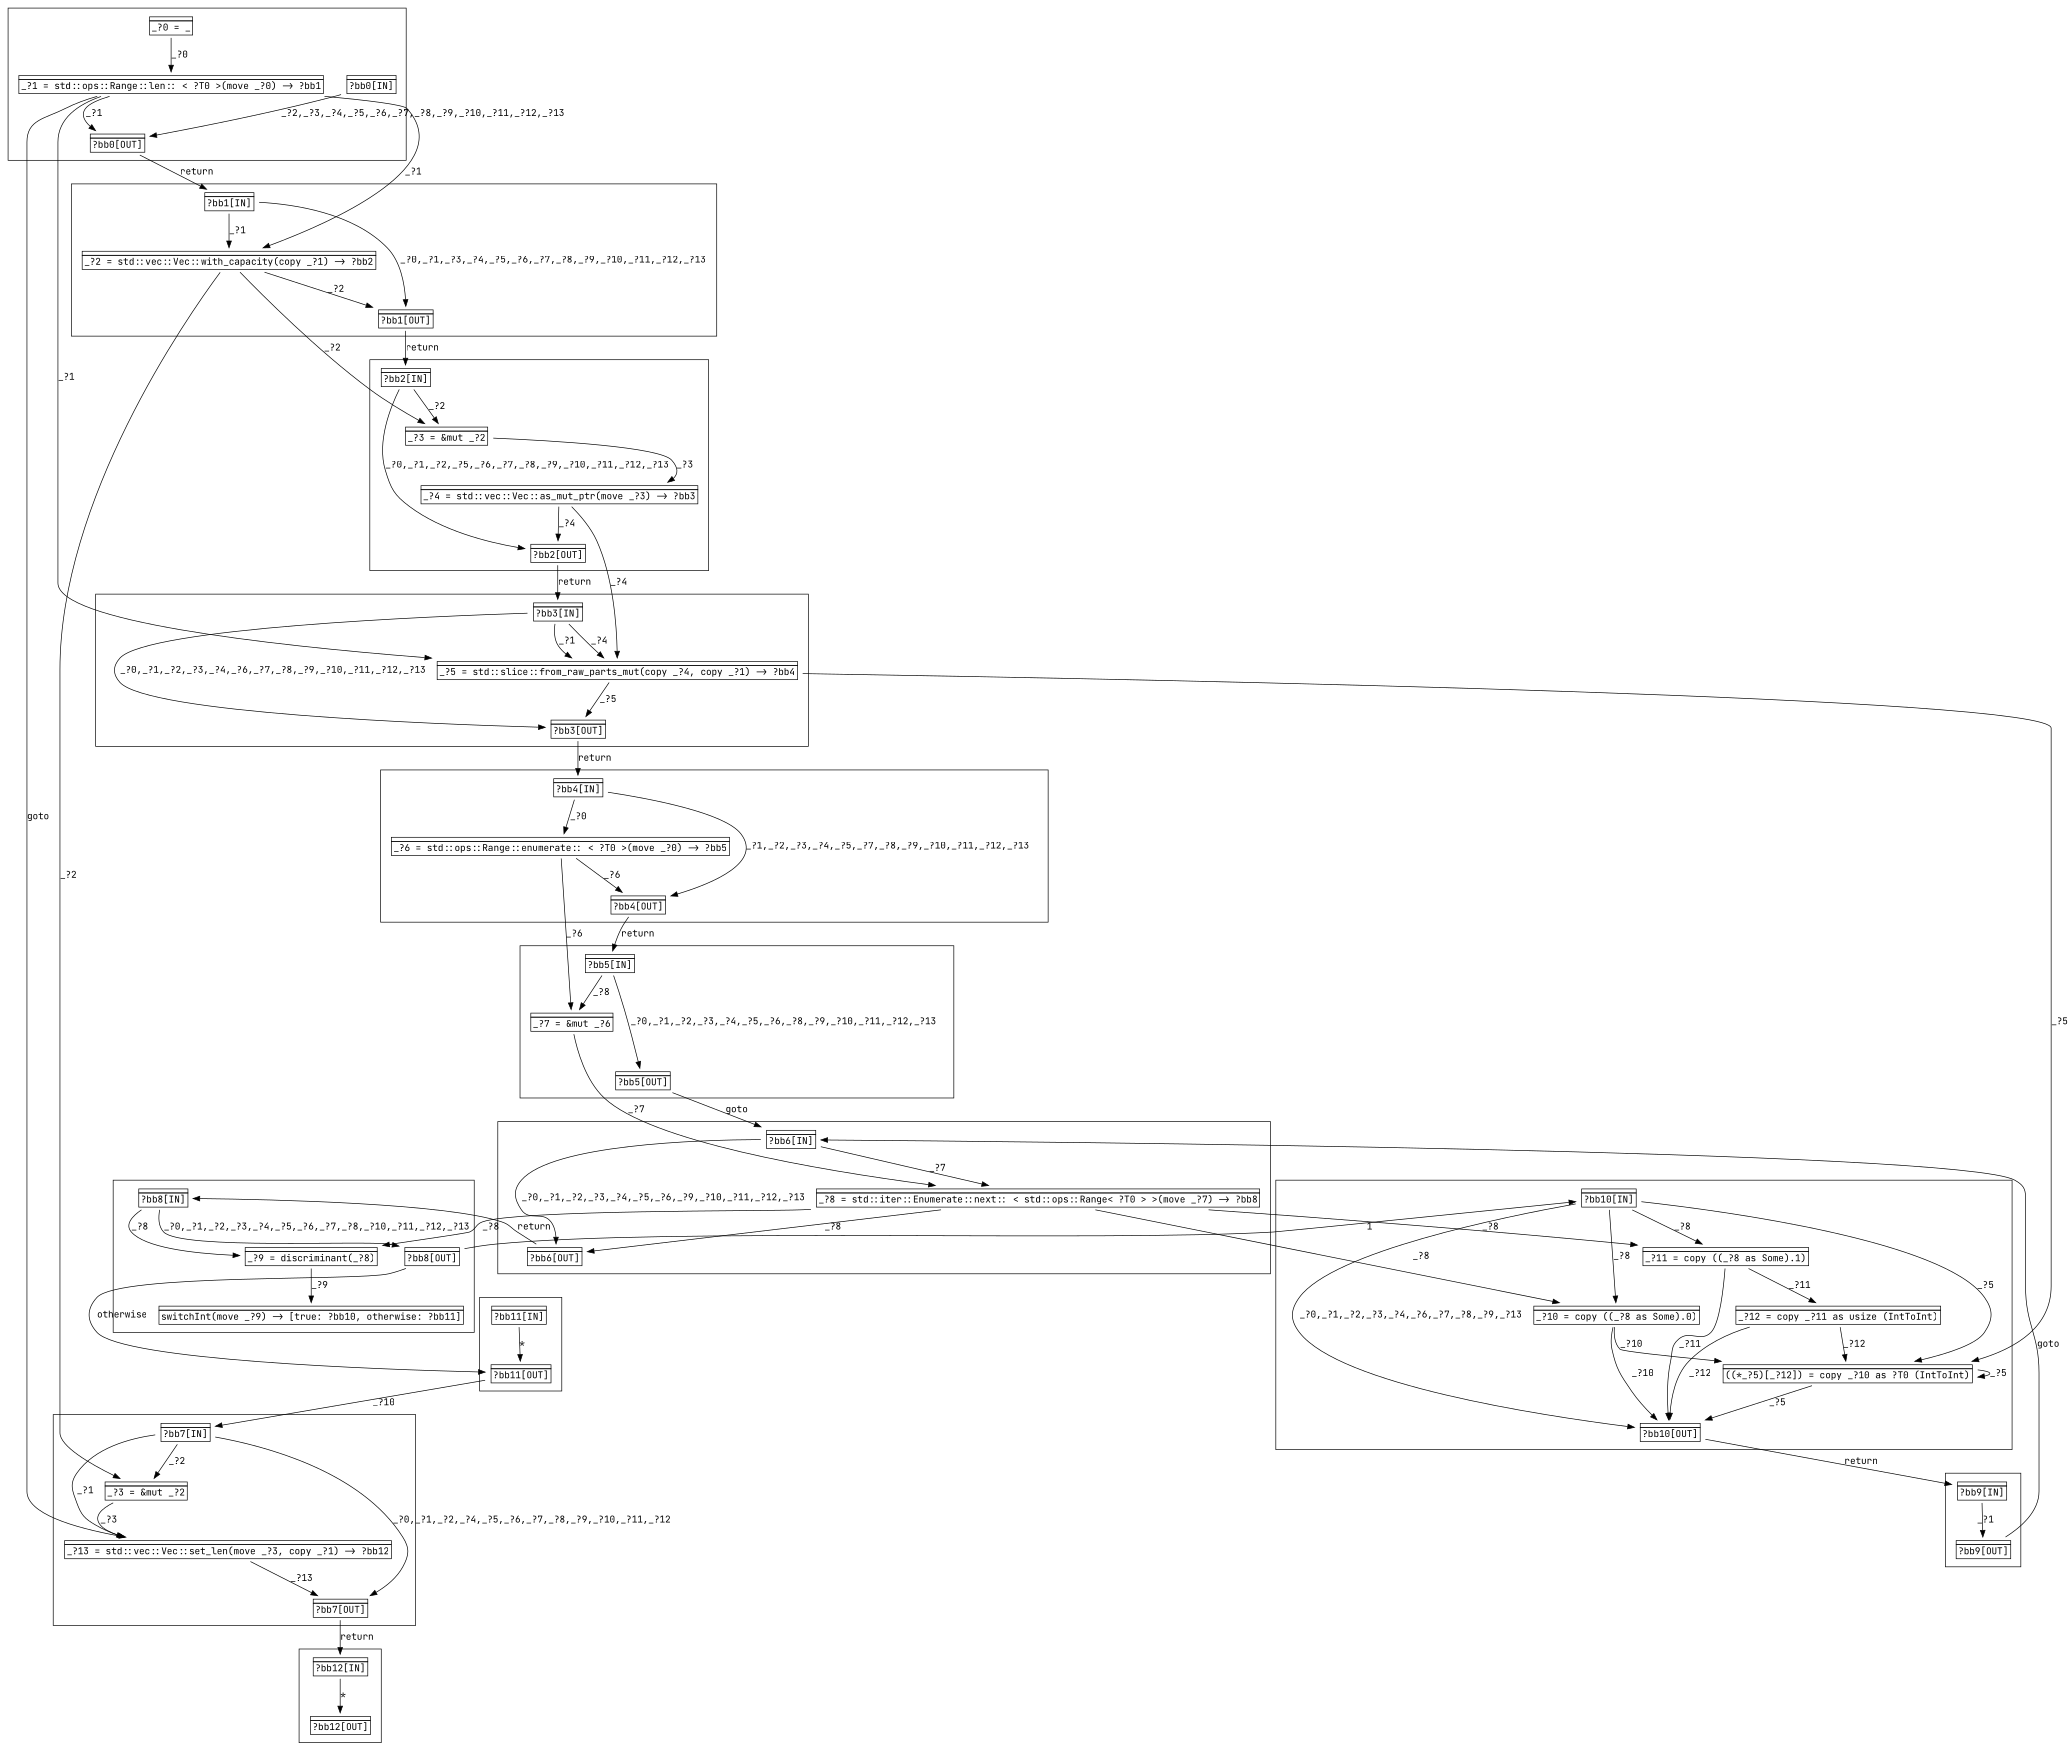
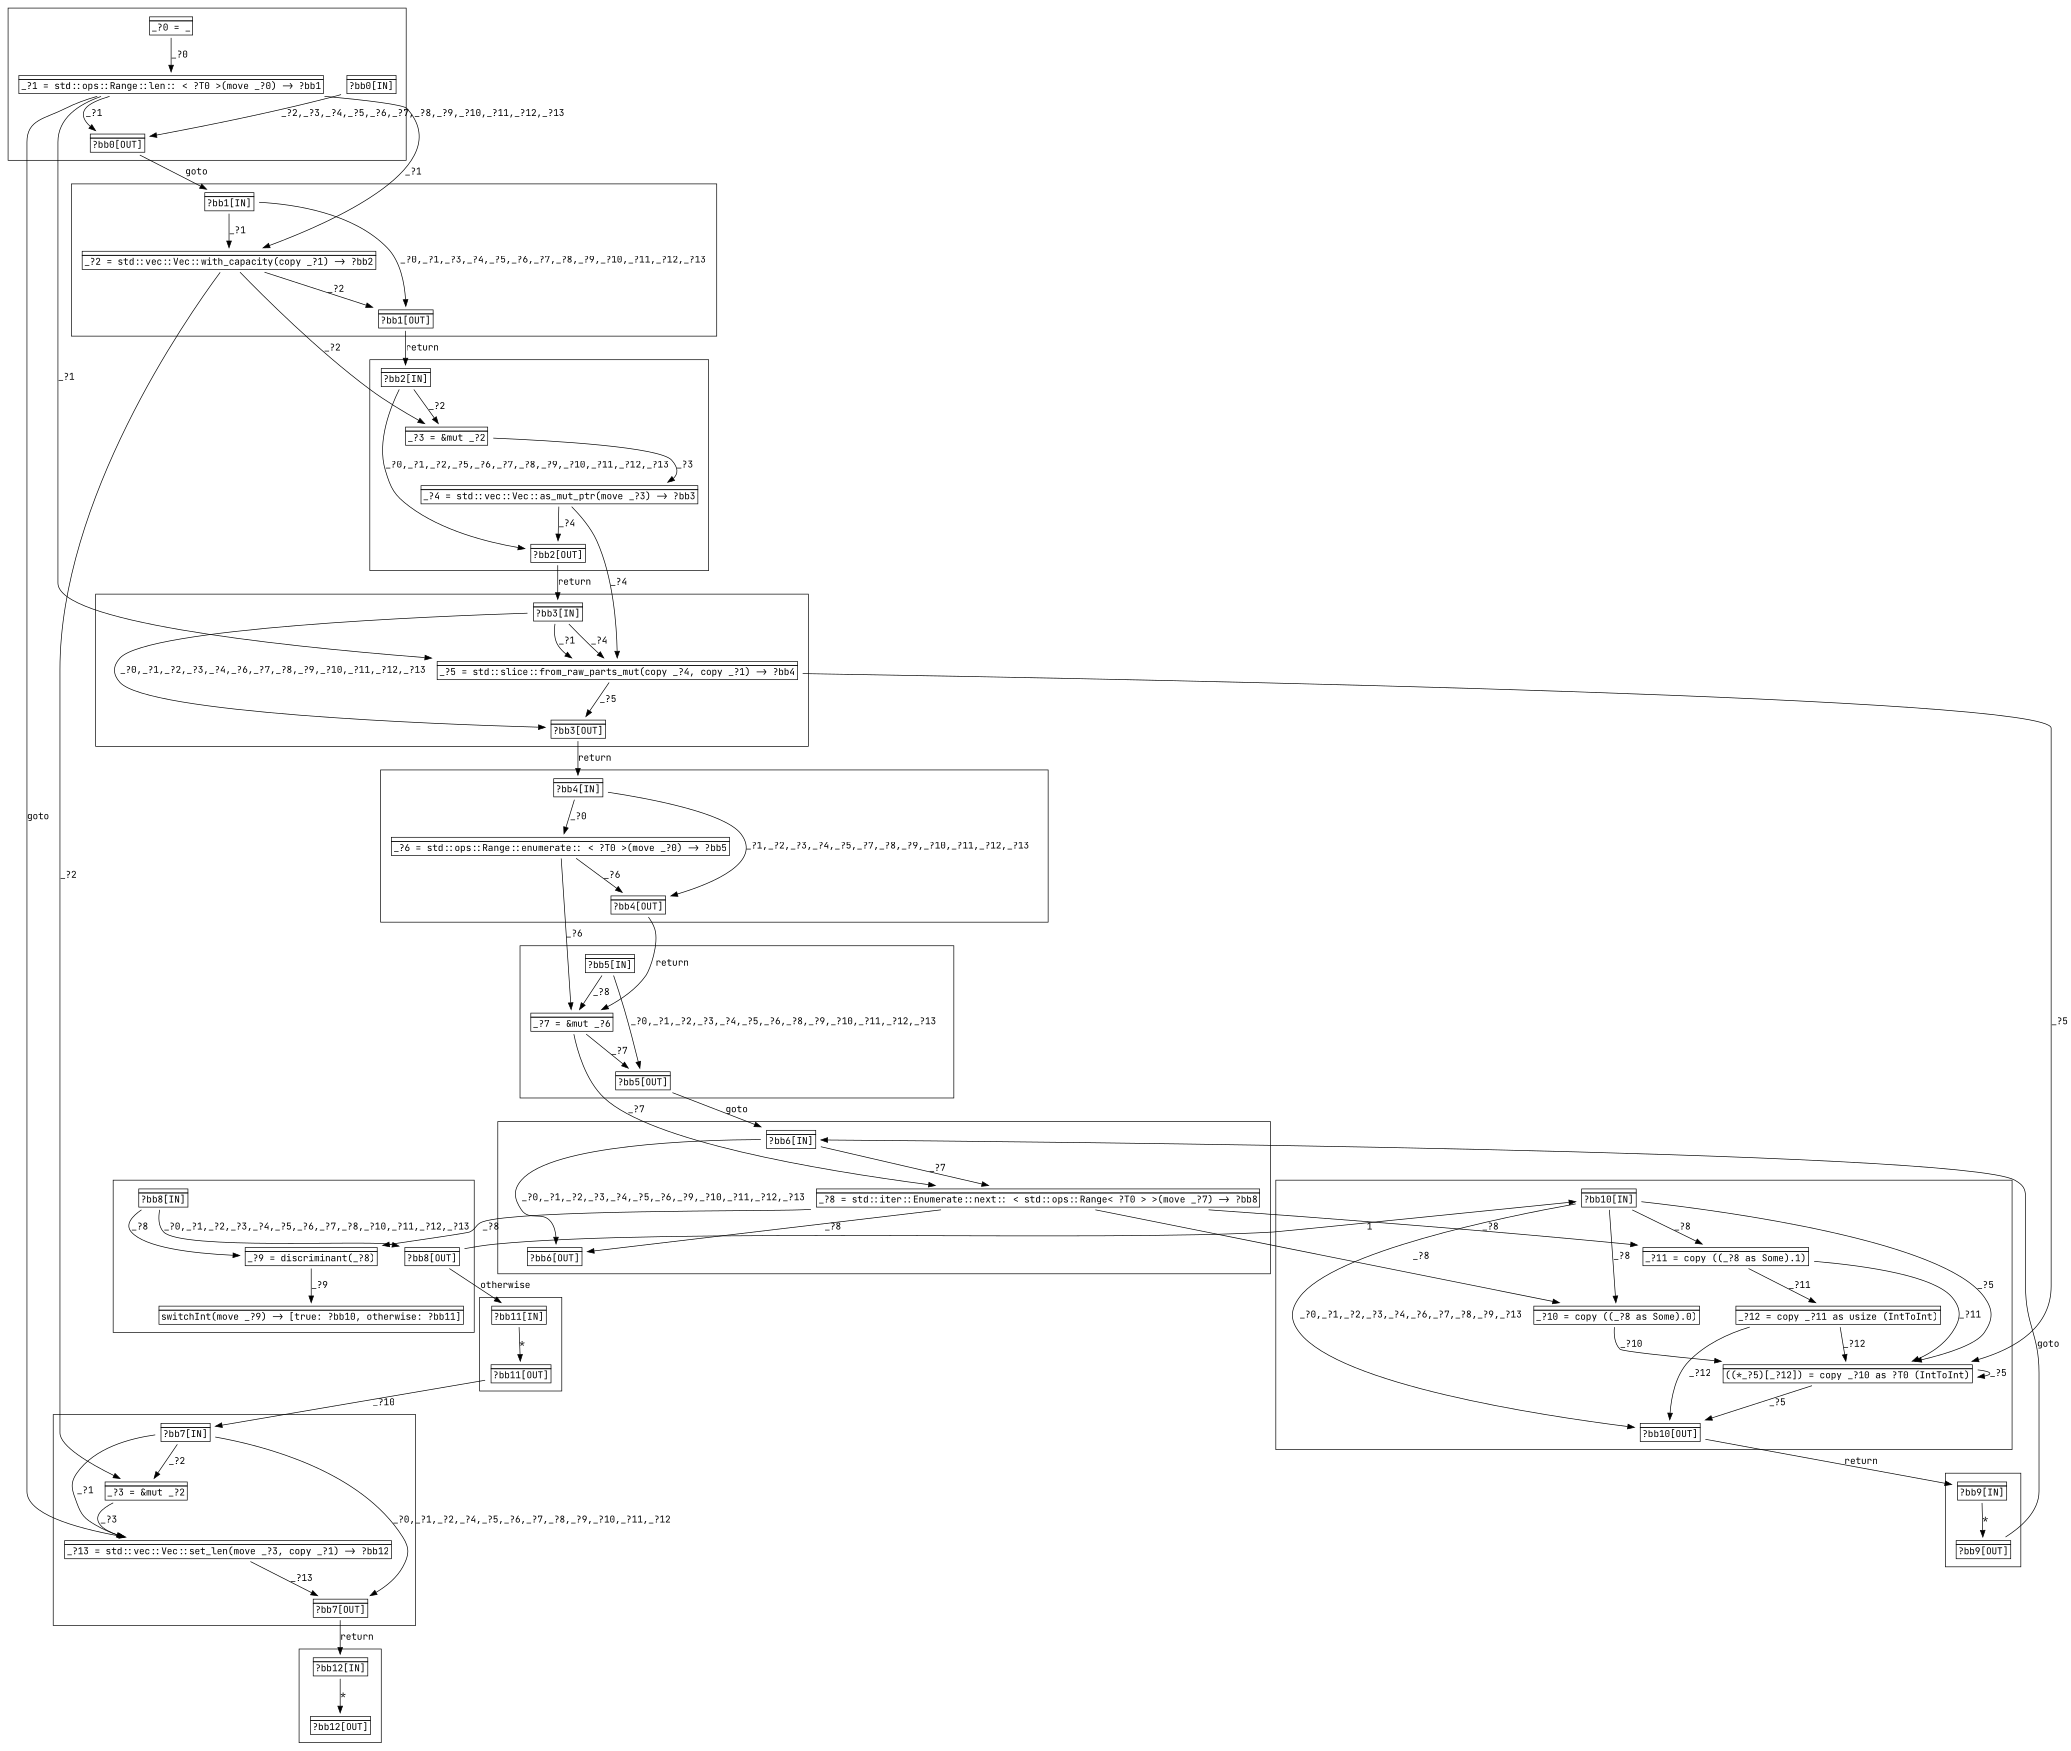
edge "?bb0[OUT]" -> "?bb1[IN]": label "return" -> "goto"
edge "?bb4[OUT]" -> "?bb5[IN]": now "?bb4[OUT]" -> "_?7 = &mut _?6"
edge "_?7 = &mut _?6" -> "?bb5[OUT]": added, label "_?7"
edge "?bb6[OUT]" -> "?bb8[IN]": removed, label "return"
edge "_?11 = copy ((_?8 as Some).1)" -> "?bb10[OUT]": now "_?11 = copy ((_?8 as Some).1)" -> "((*_?5)[_?12]) = copy _?10 as ?T0 (IntToInt)"
edge "?bb8[OUT]" -> "?bb11[OUT]": now "?bb8[OUT]" -> "?bb11[IN]"
edge "_?10 = copy ((_?8 as Some).0)" -> "?bb10[OUT]": removed, label "_?10"
edge "?bb9[IN]" -> "?bb9[OUT]": label "_?1" -> "*"
